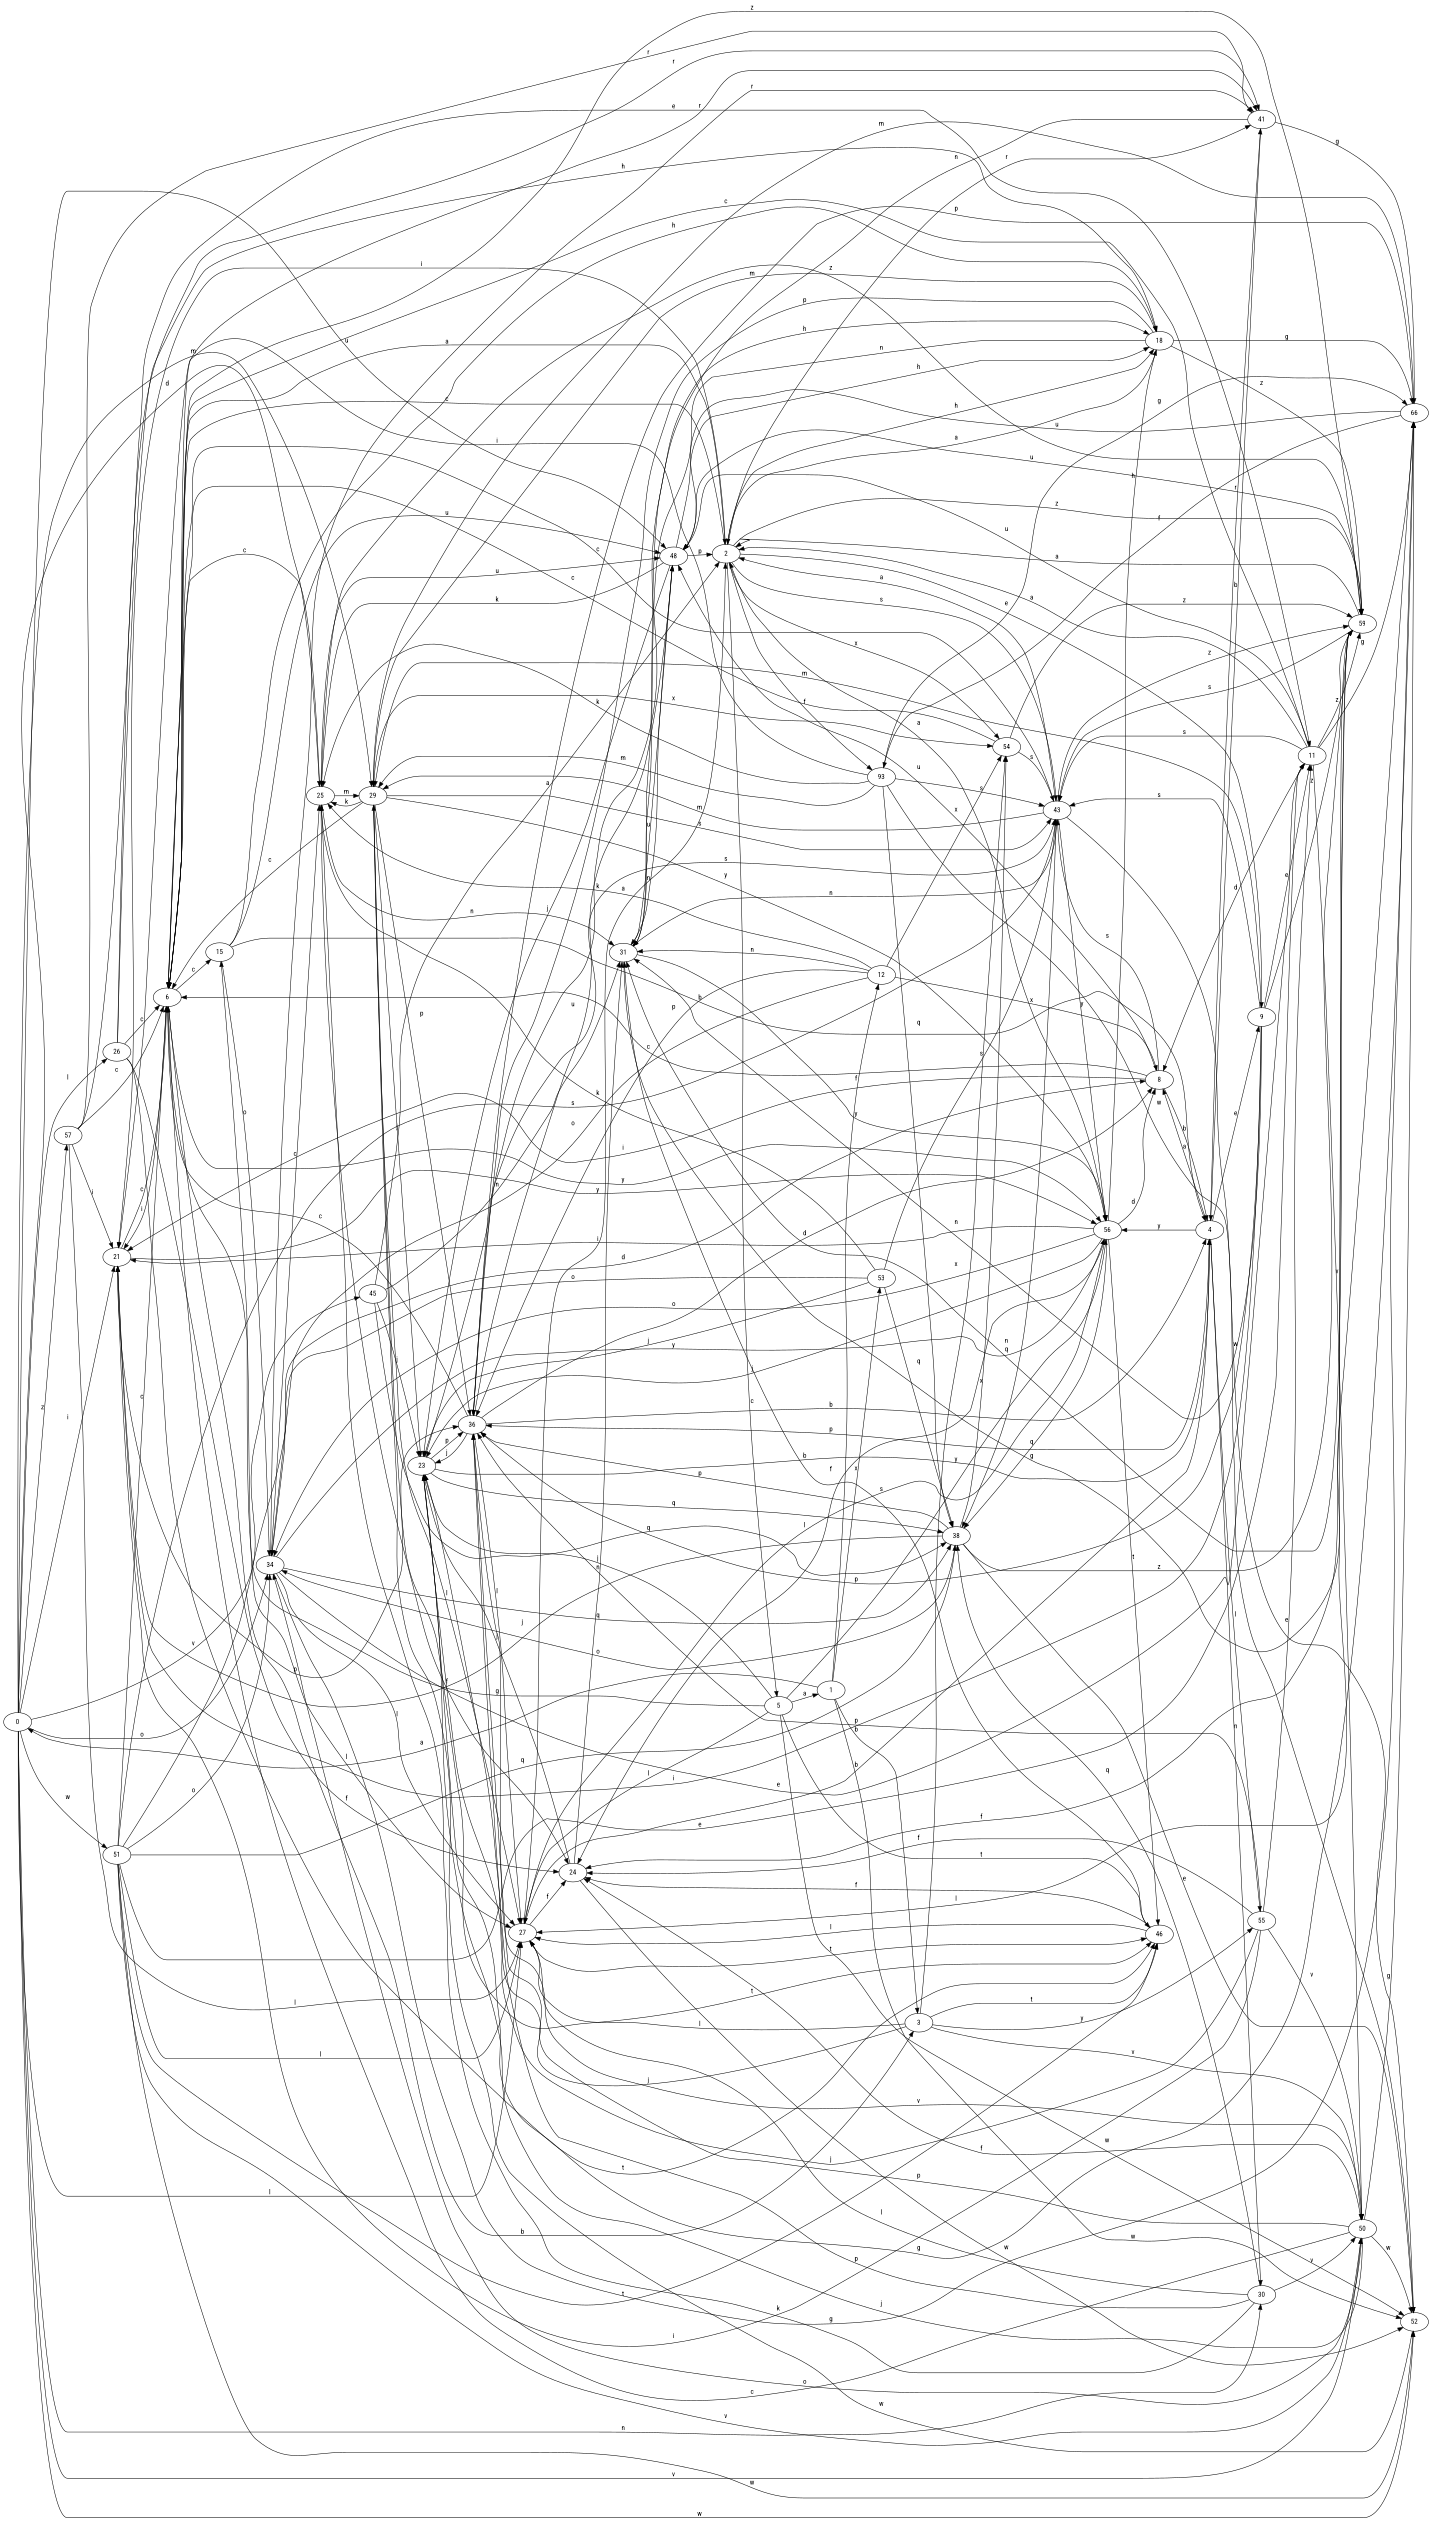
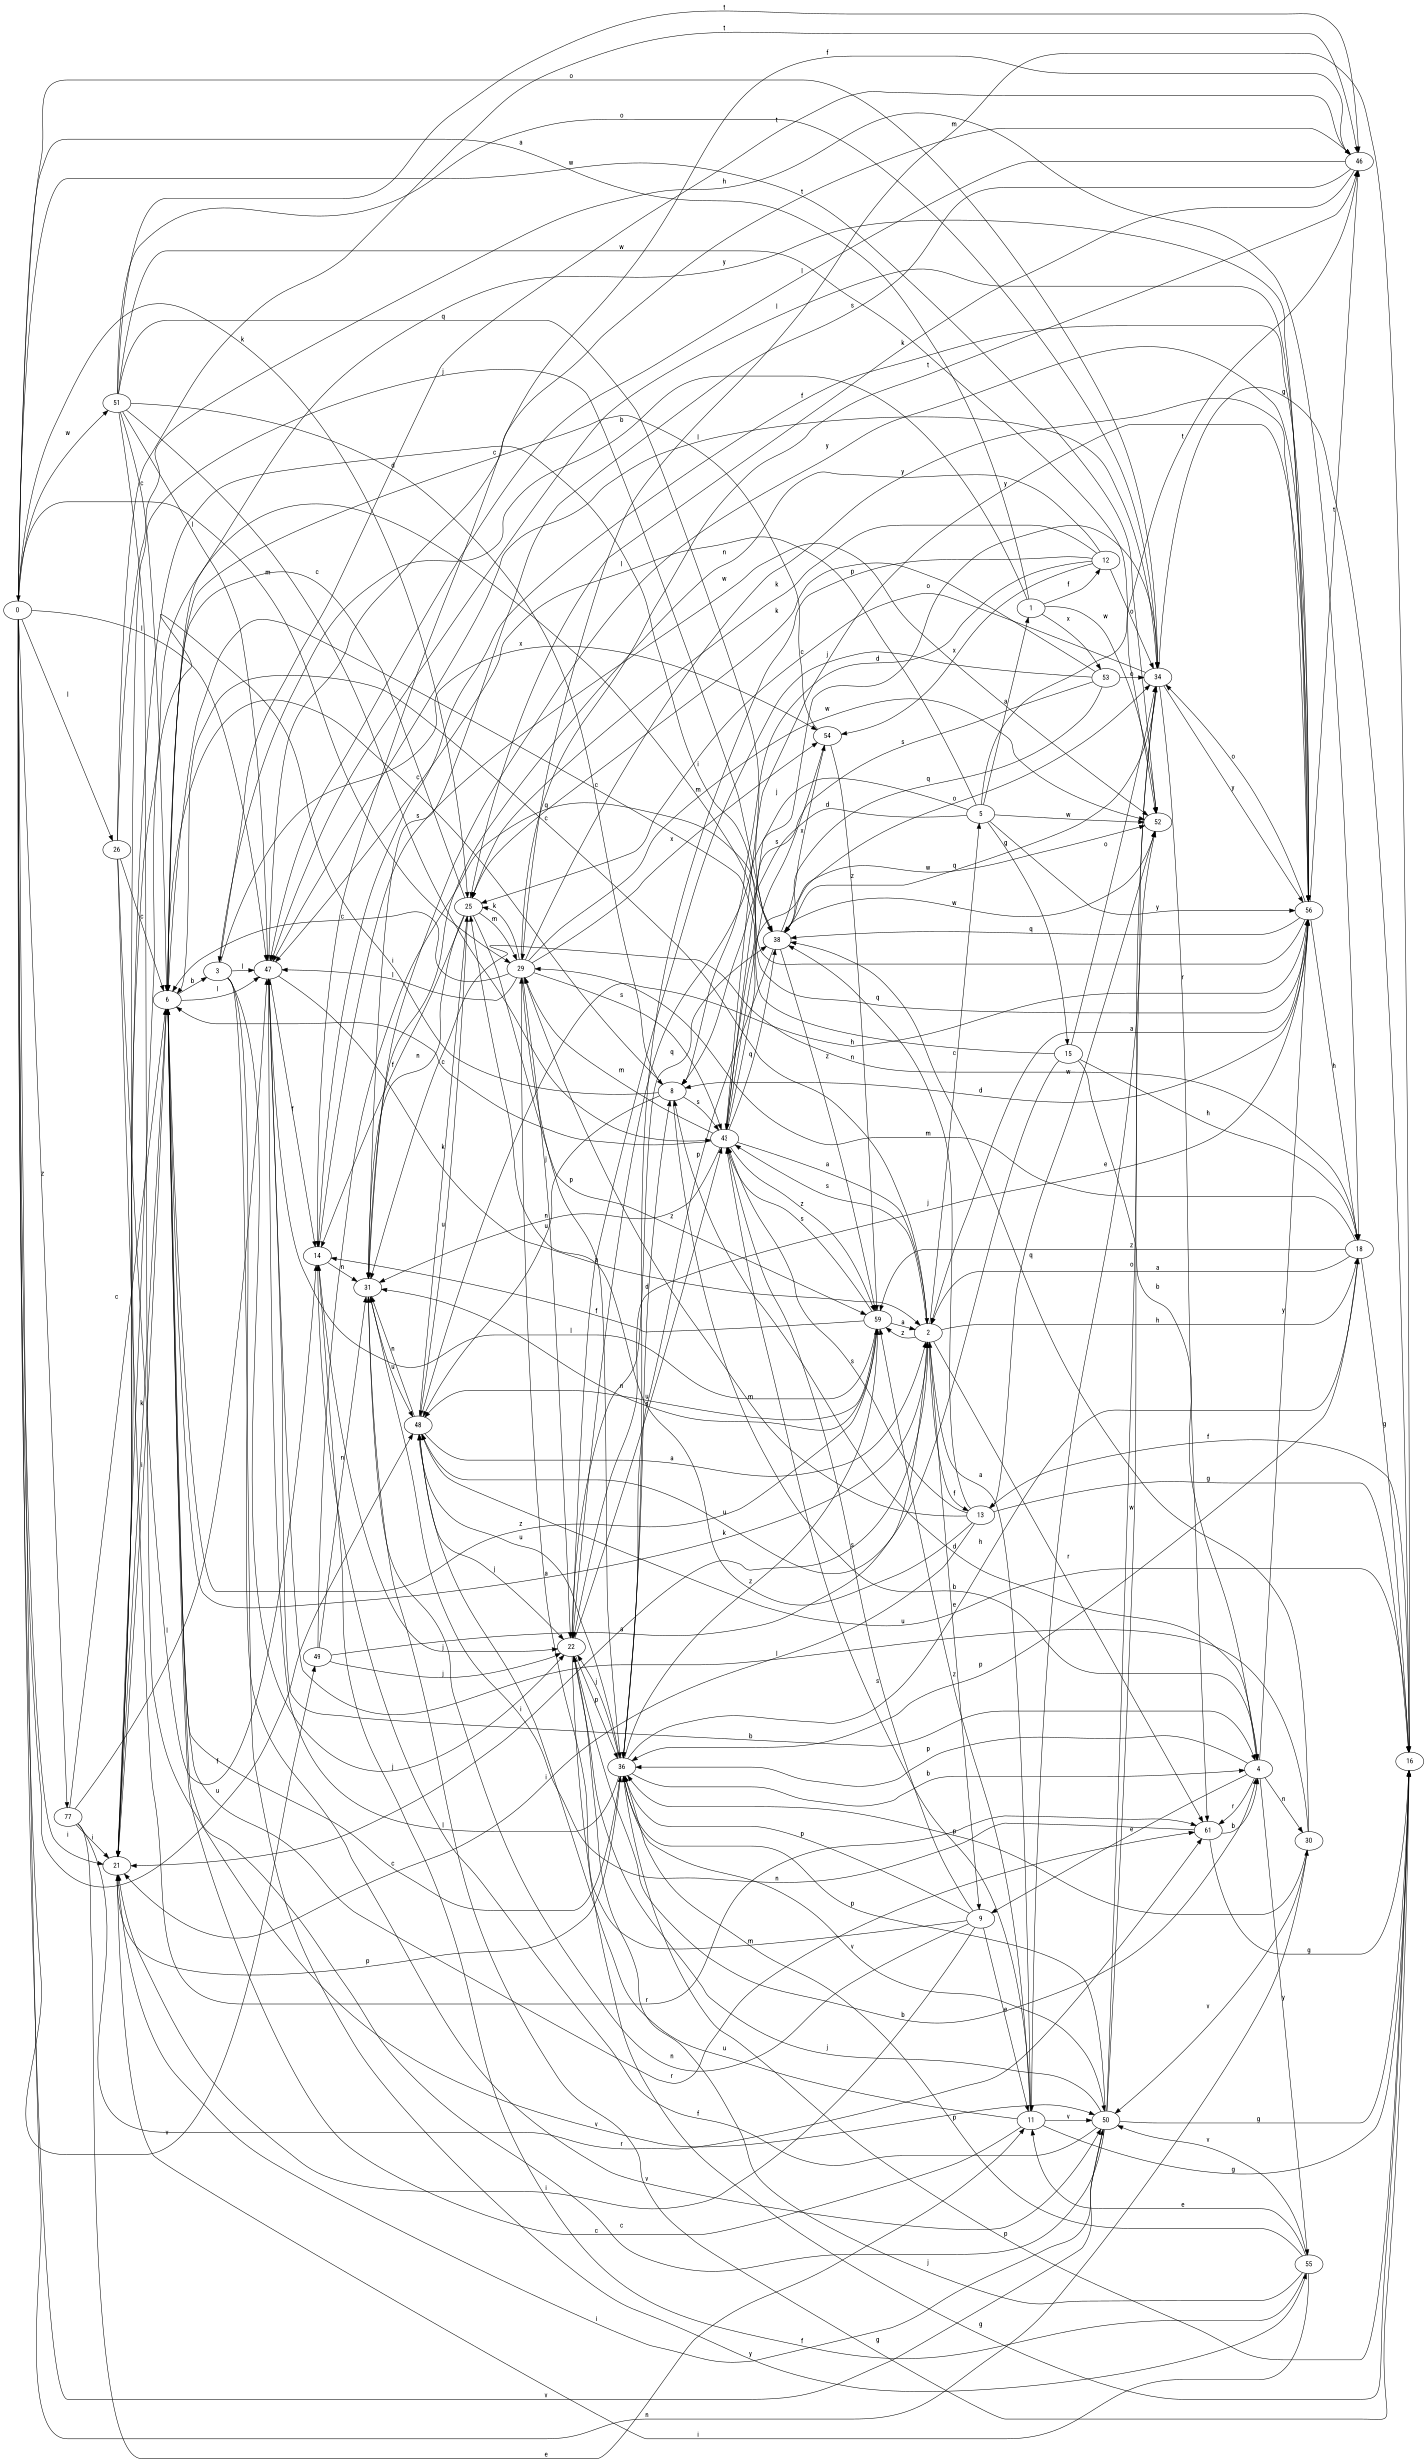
node "41": label "41" -> "61"
edge "0" -> "25": label "d" -> "k"
edge "48" -> "18": now "48" -> "56"
node "66": label "66" -> "16"
edge "48" -> "2": label "p" -> "a"
edge "2" -> "54": removed, label "x"
edge "43" -> "34": added, label "o"
node "93": label "93" -> "13"
edge "9" -> "59": now "36" -> "59"
edge "11" -> "8": now "5" -> "8"
edge "6" -> "15": reversed
edge "12" -> "8": label "x" -> "d"
node "57": label "57" -> "77"
edge "4" -> "8": label "a" -> "d"
edge "21" -> "6": label "c" -> "k"
edge "21" -> "56": label "y" -> "m"
node "45": label "45" -> "49"
node "23": label "23" -> "22"
edge "4" -> "55": label "l" -> "y"
edge "51" -> "11": removed, label "e"
node "24": label "24" -> "14"
edge "38" -> "52": label "e" -> "w"
node "27": label "27" -> "47"
edge "30" -> "25": now "46" -> "25"
edge "52" -> "29": reversed
edge "50" -> "21": added, label "i"
